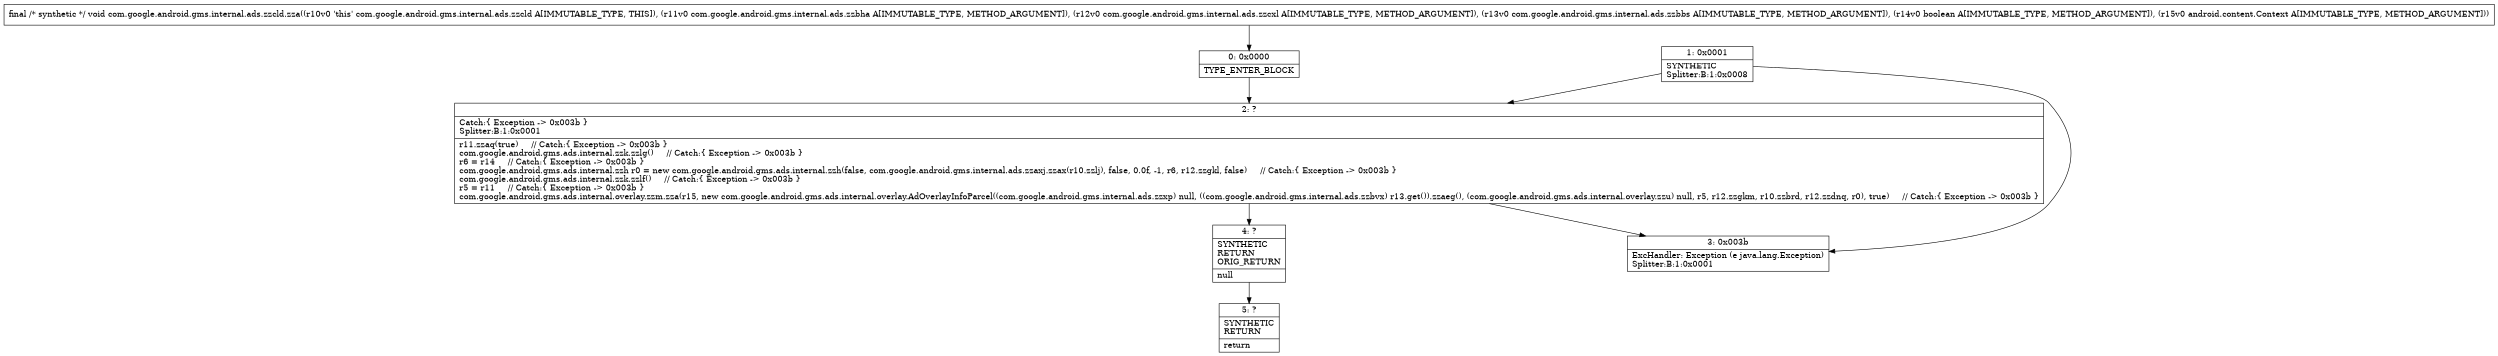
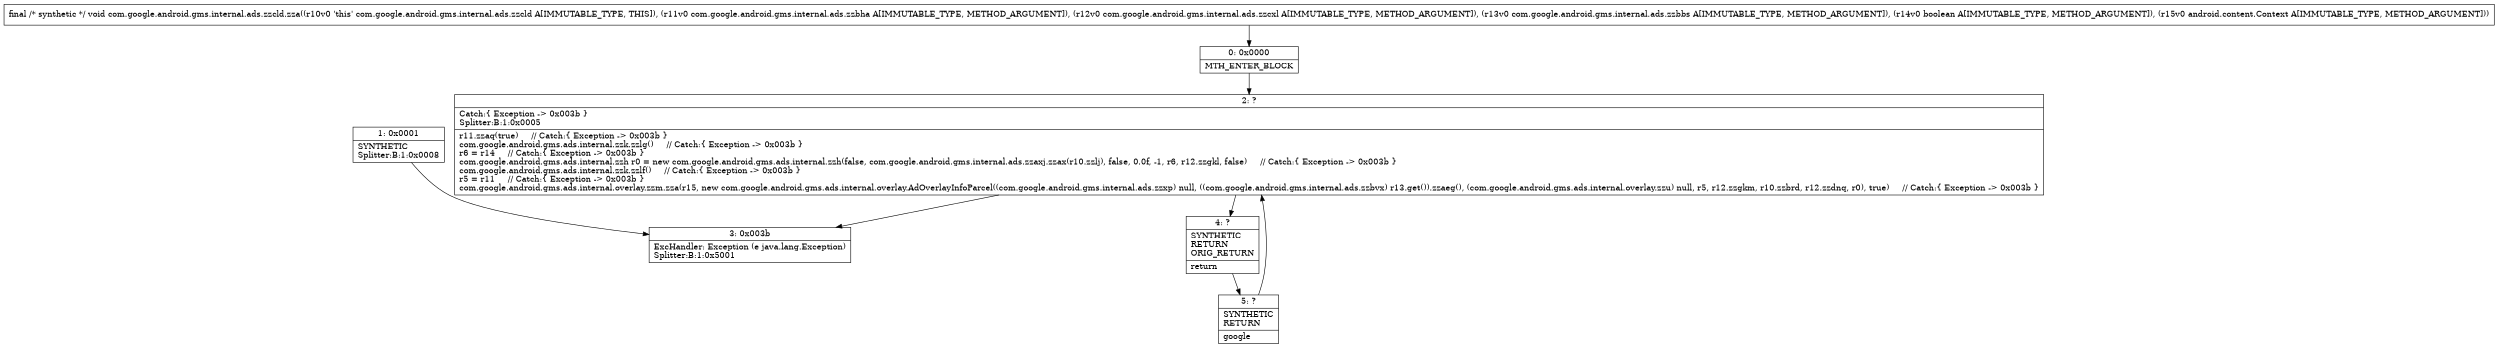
node "0: 0x0000": text "TYPE_ENTER_BLOCK" -> "MTH_ENTER_BLOCK"
edge "1: 0x0001" -> "2: ?": now "5: ?" -> "2: ?"
node "2: ?": text "Splitter:B:1:0x0001" -> "Splitter:B:1:0x0005"
node "3: 0x003b": text "Splitter:B:1:0x0001" -> "Splitter:B:1:0x5001"
node "4: ?": text "null" -> "return"
node "5: ?": text "return" -> "google"
